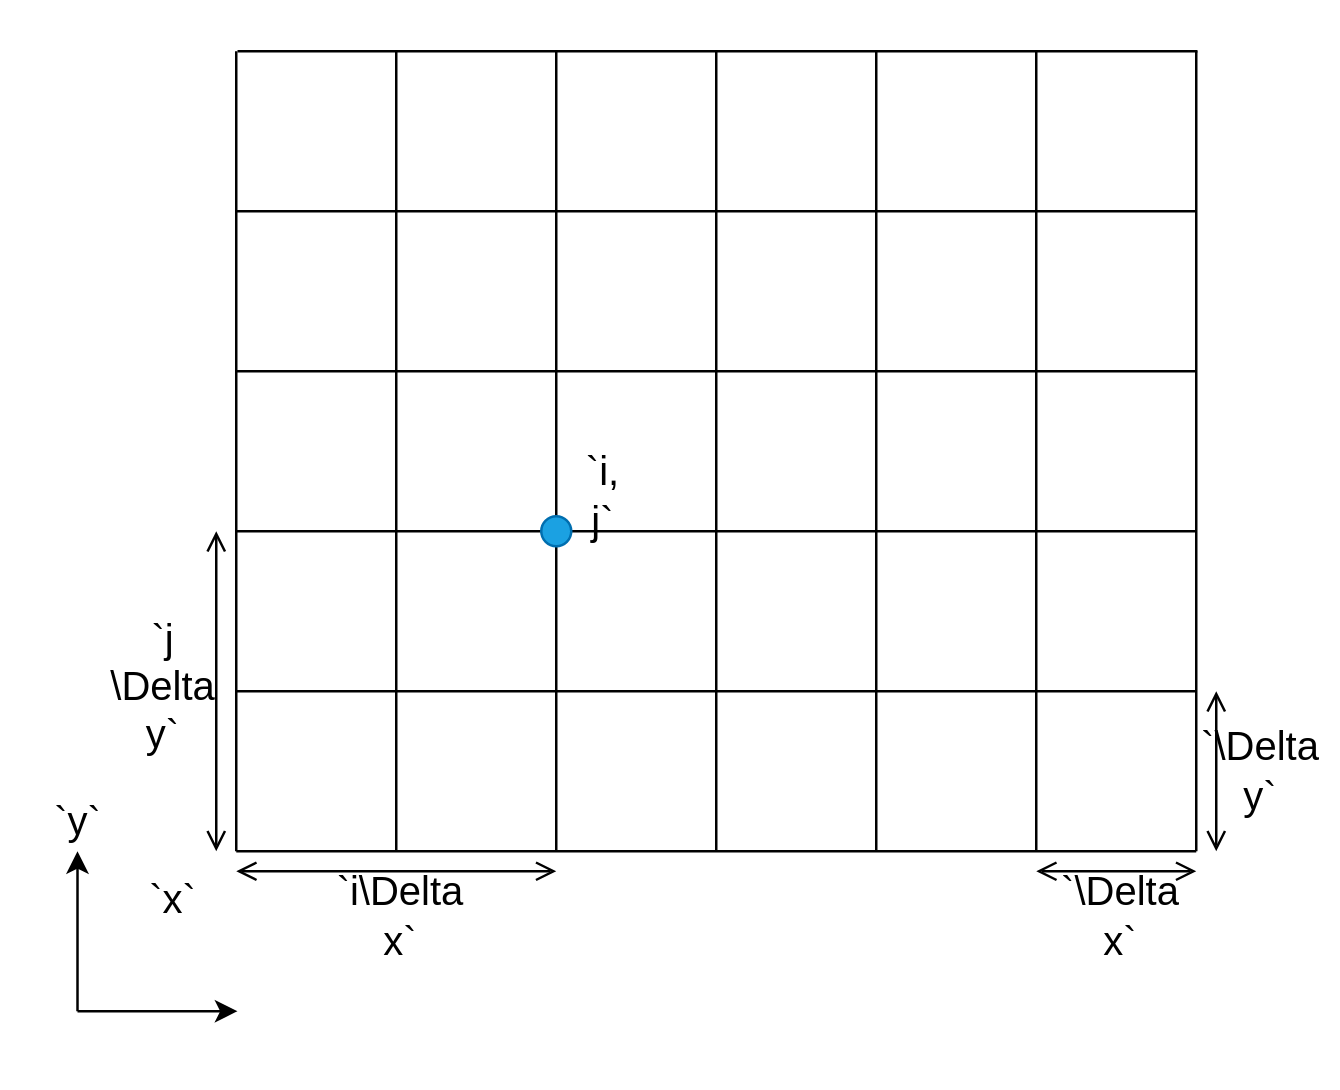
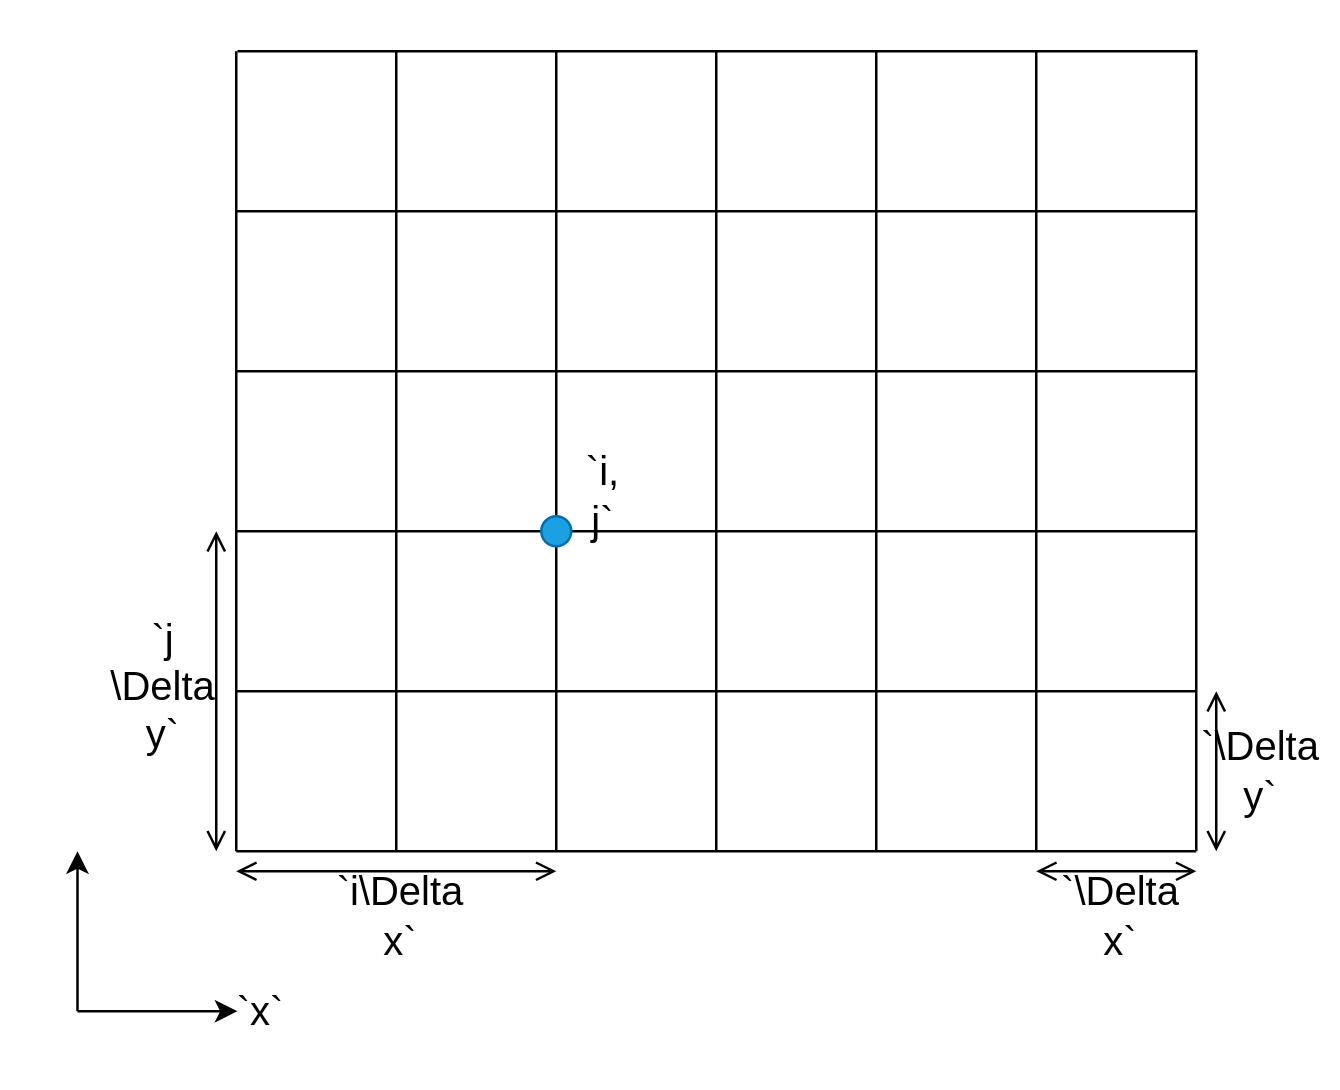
node "`y`": removed
node "`x`": moved (173, 899) -> (260, 1011)
